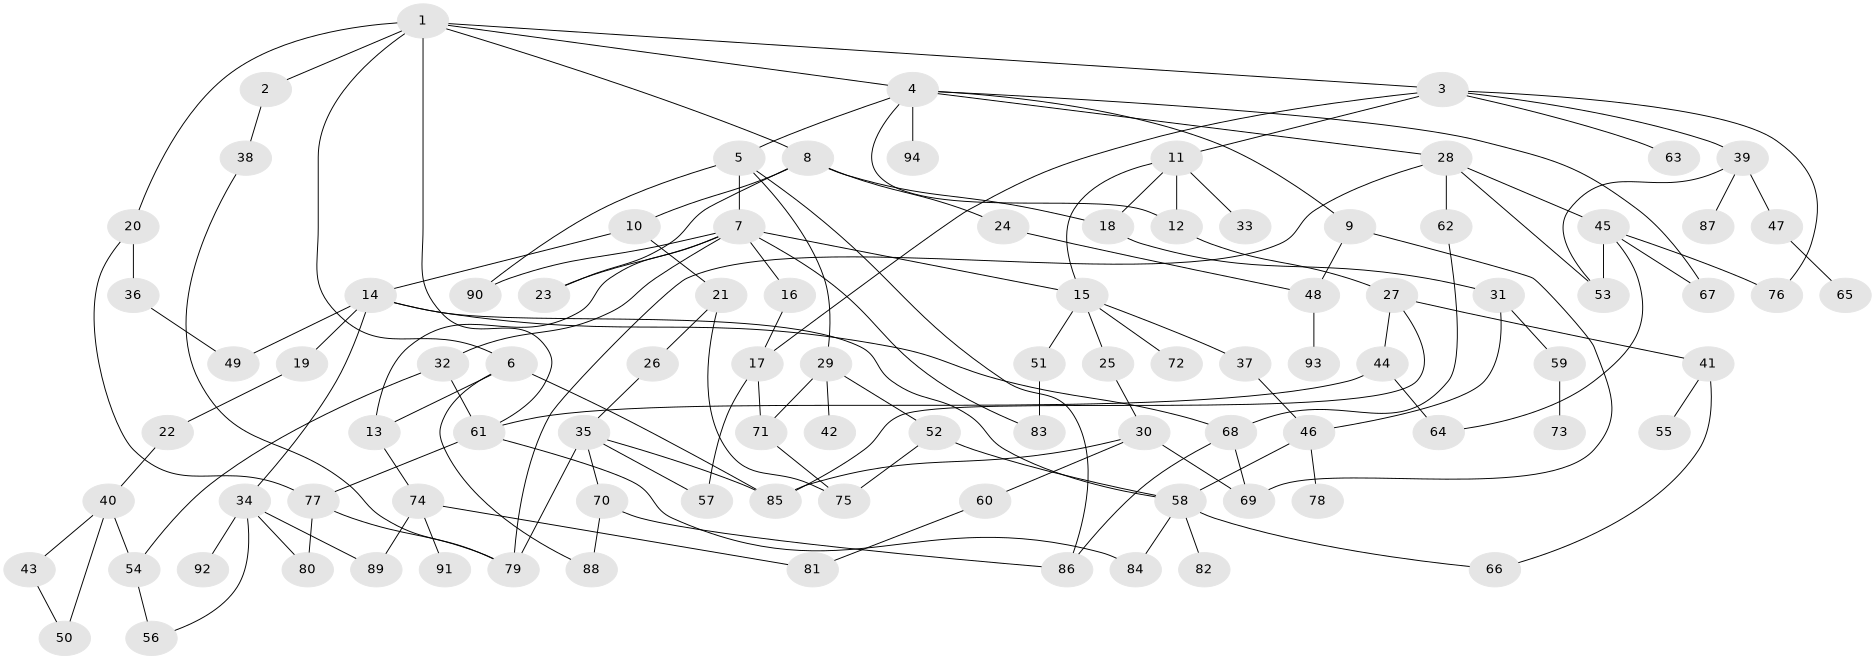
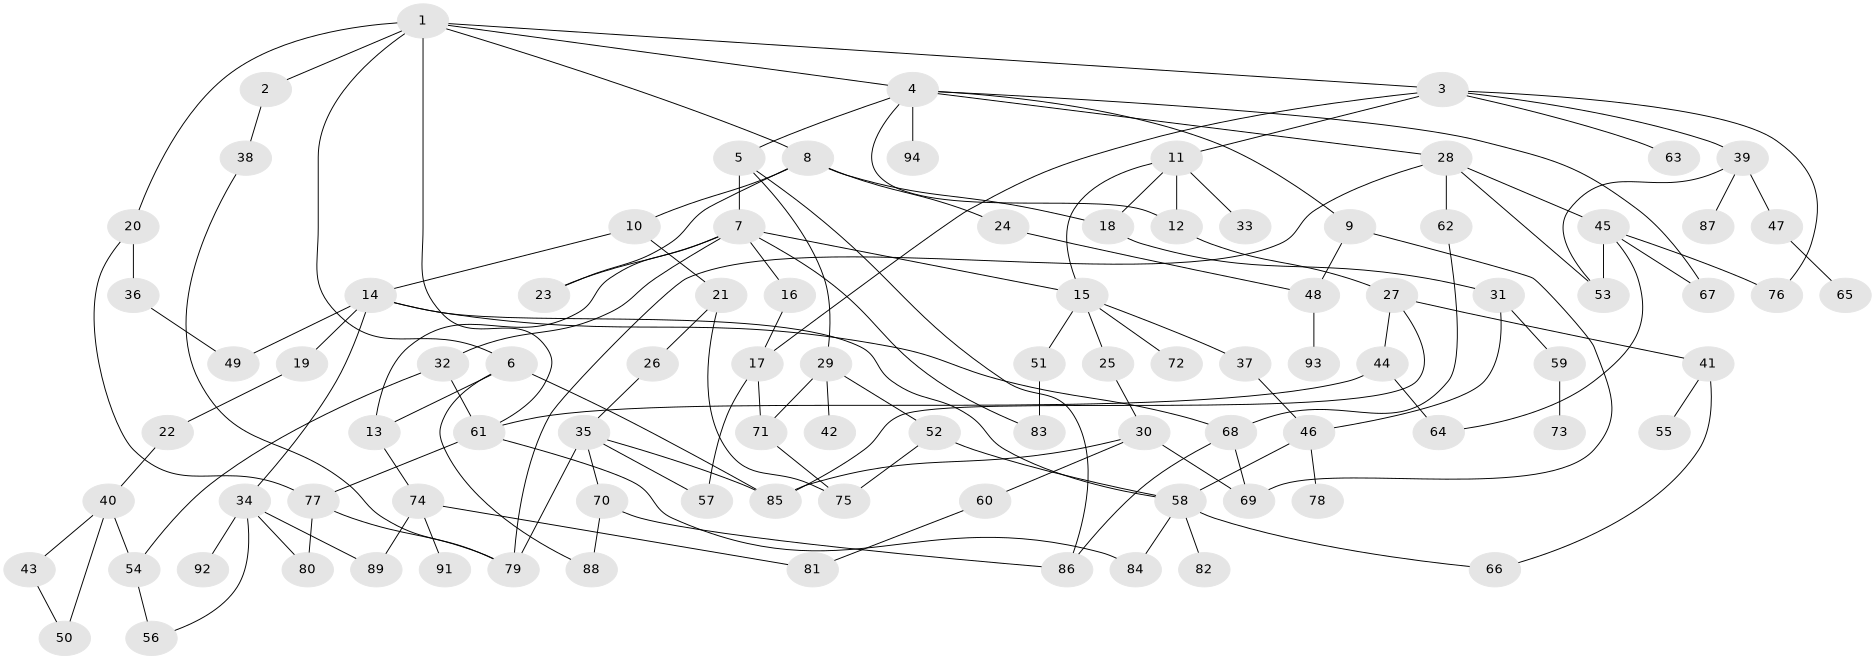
node "90": removed
